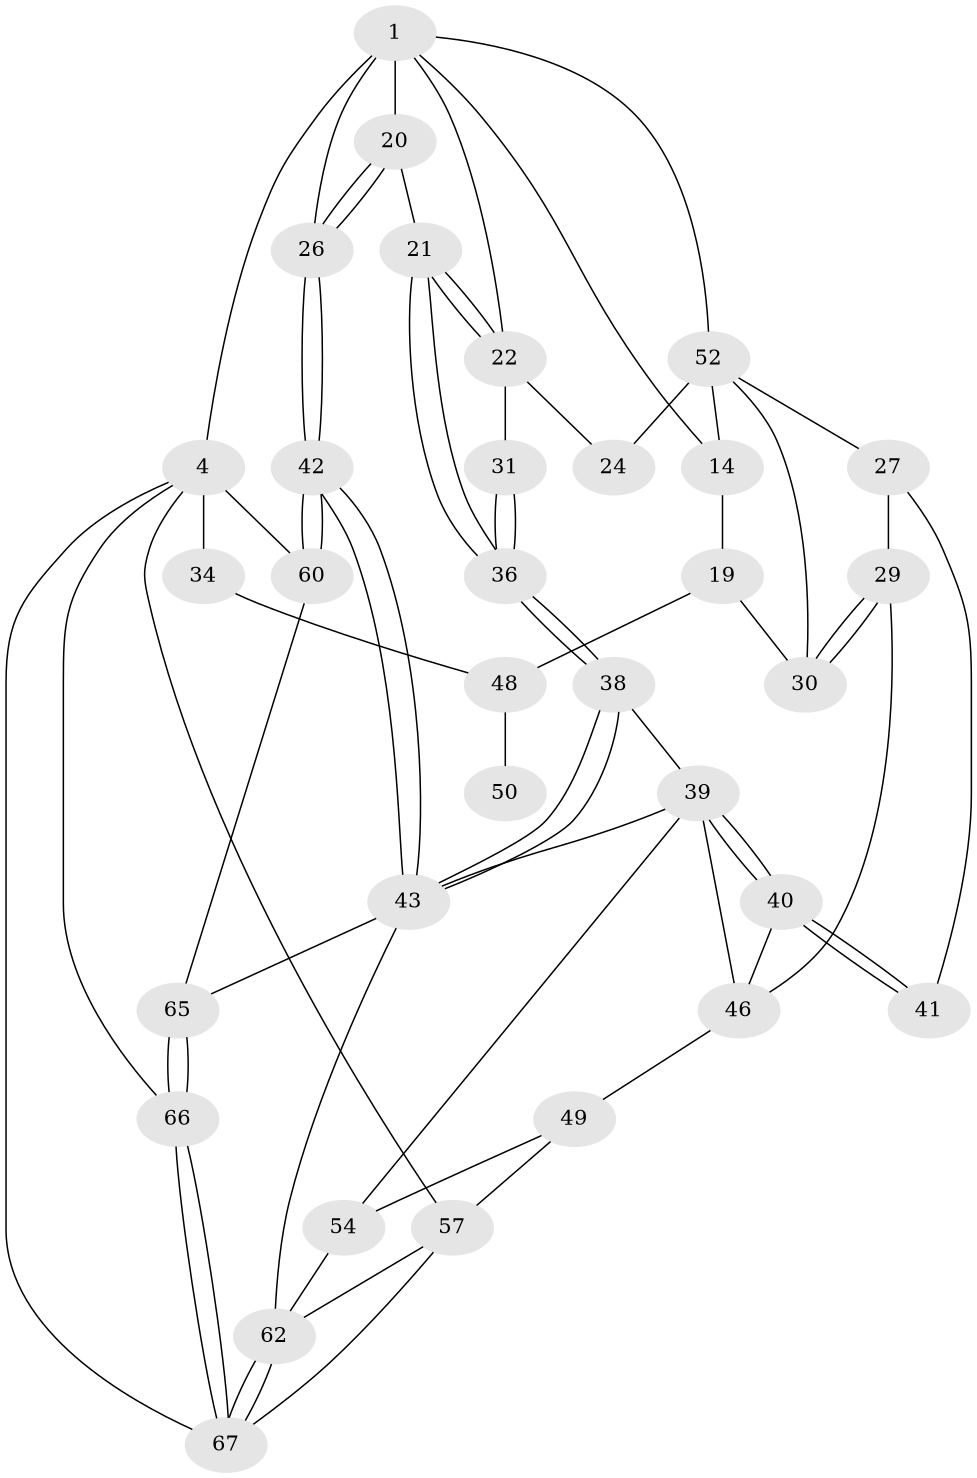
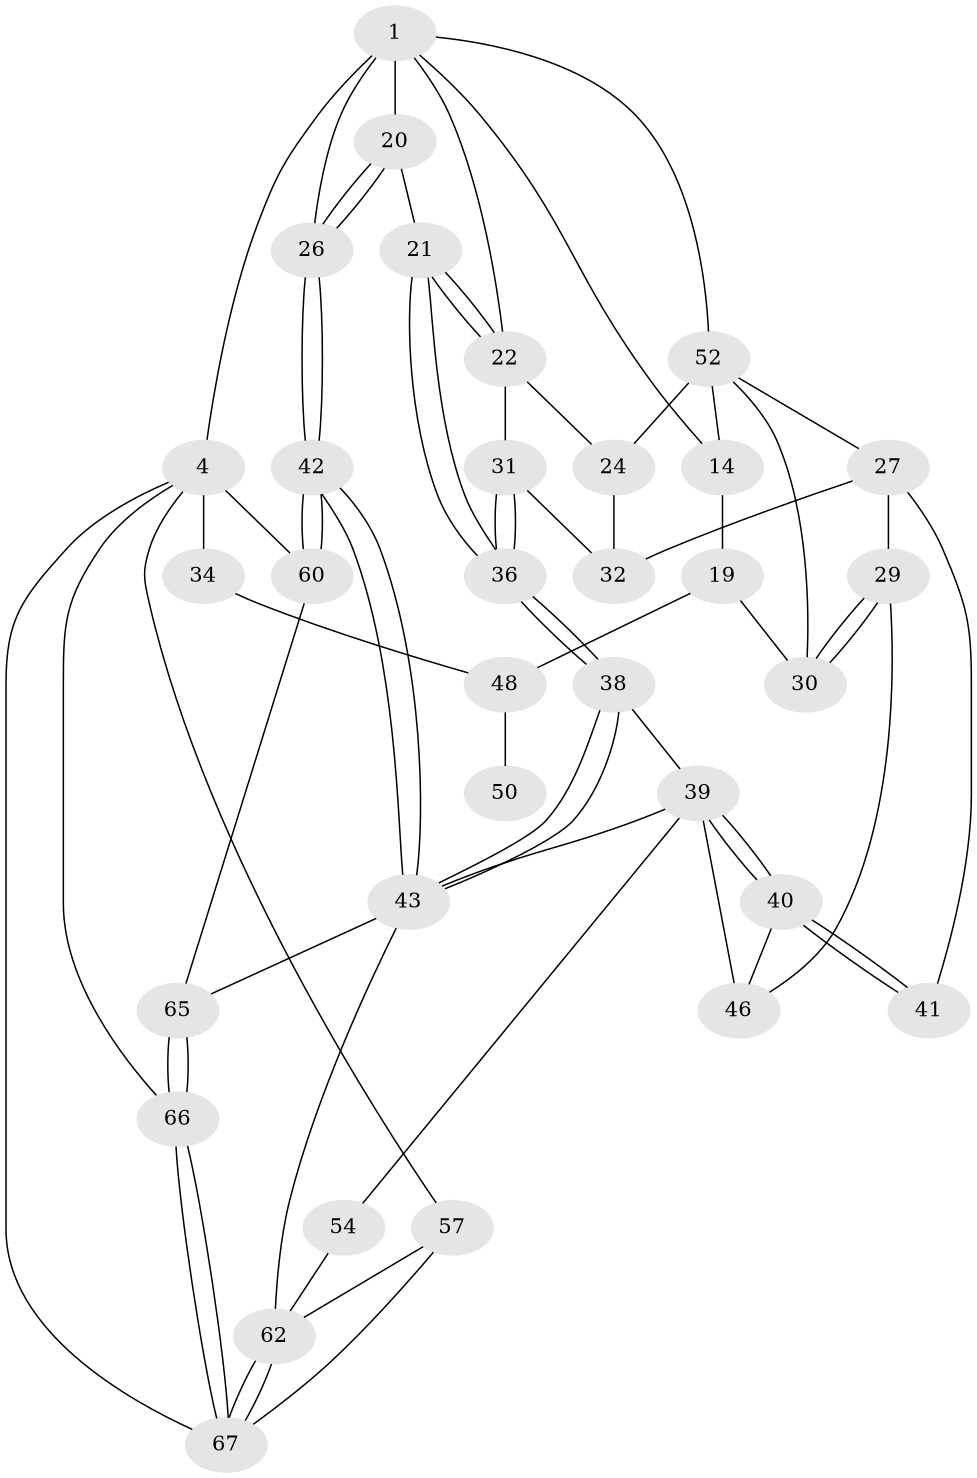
node "32": added
node "49": removed
